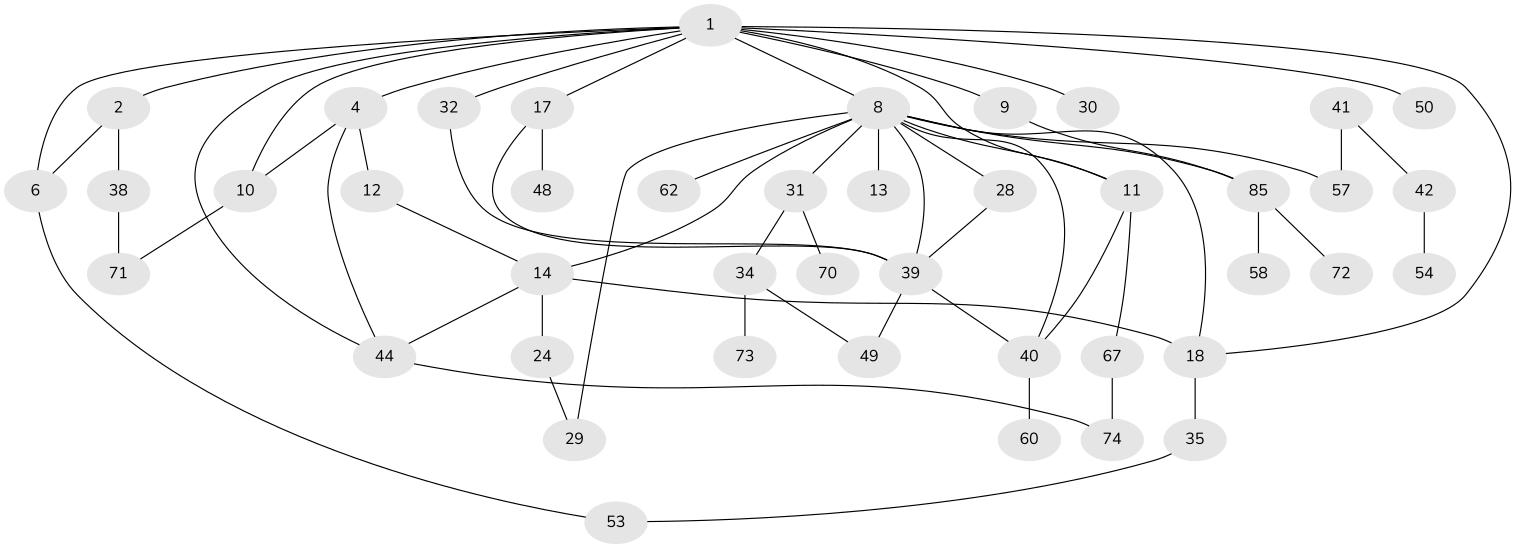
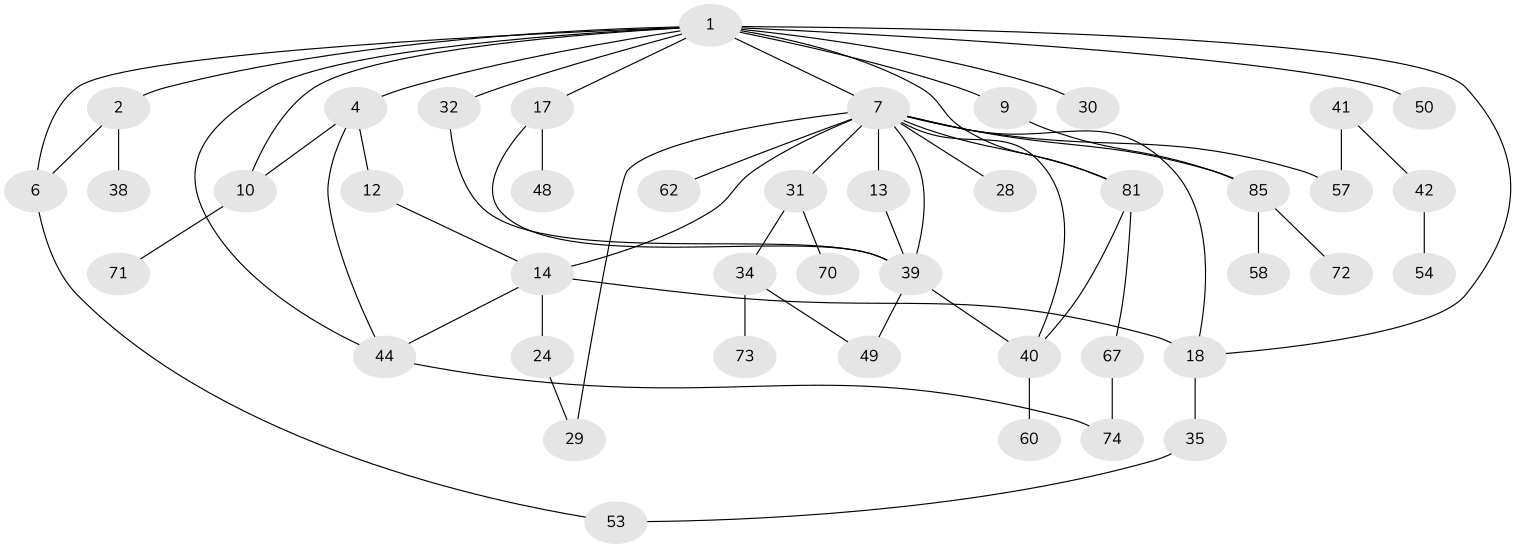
node "8": label "8" -> "7"
node "11": label "11" -> "81"
edge "38" -- "71": removed
edge "28" -- "39": now "13" -- "39"
